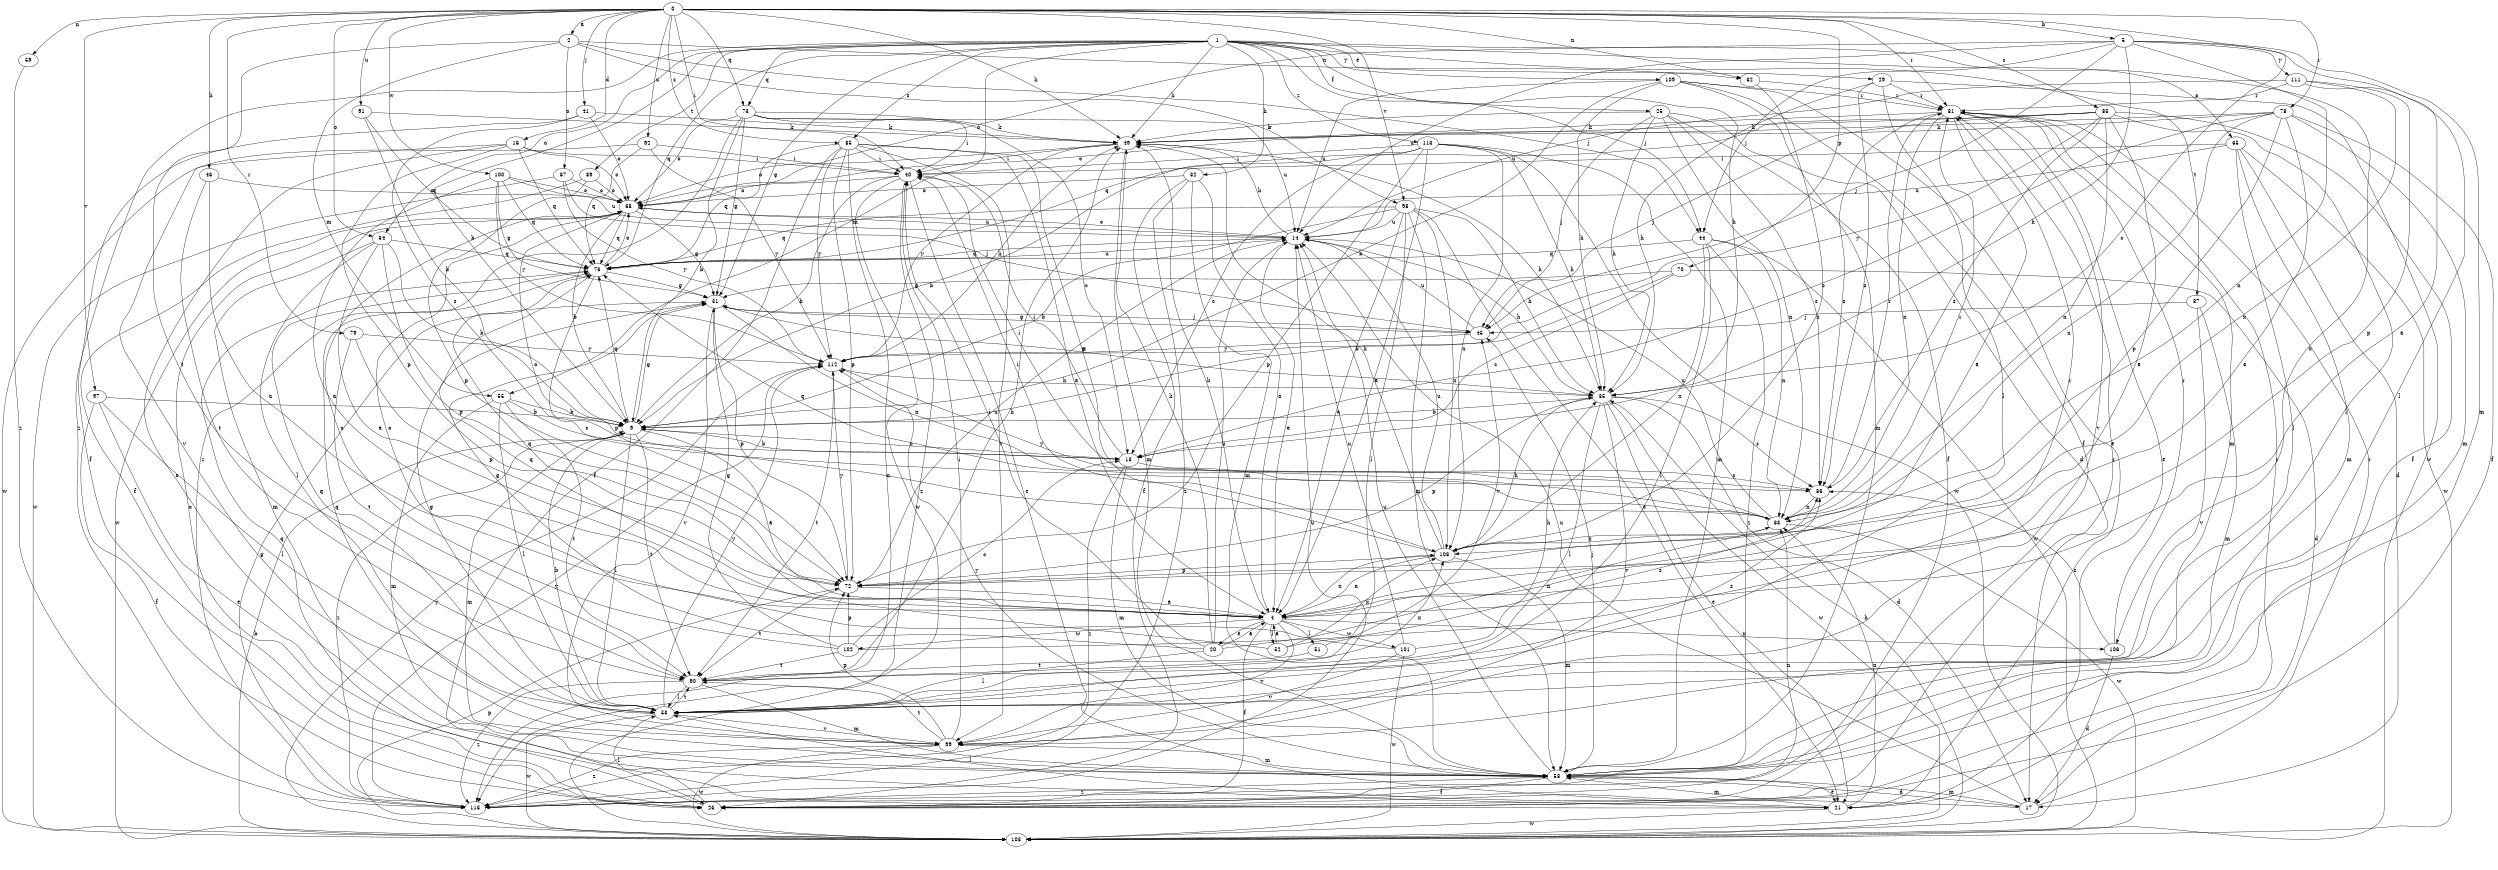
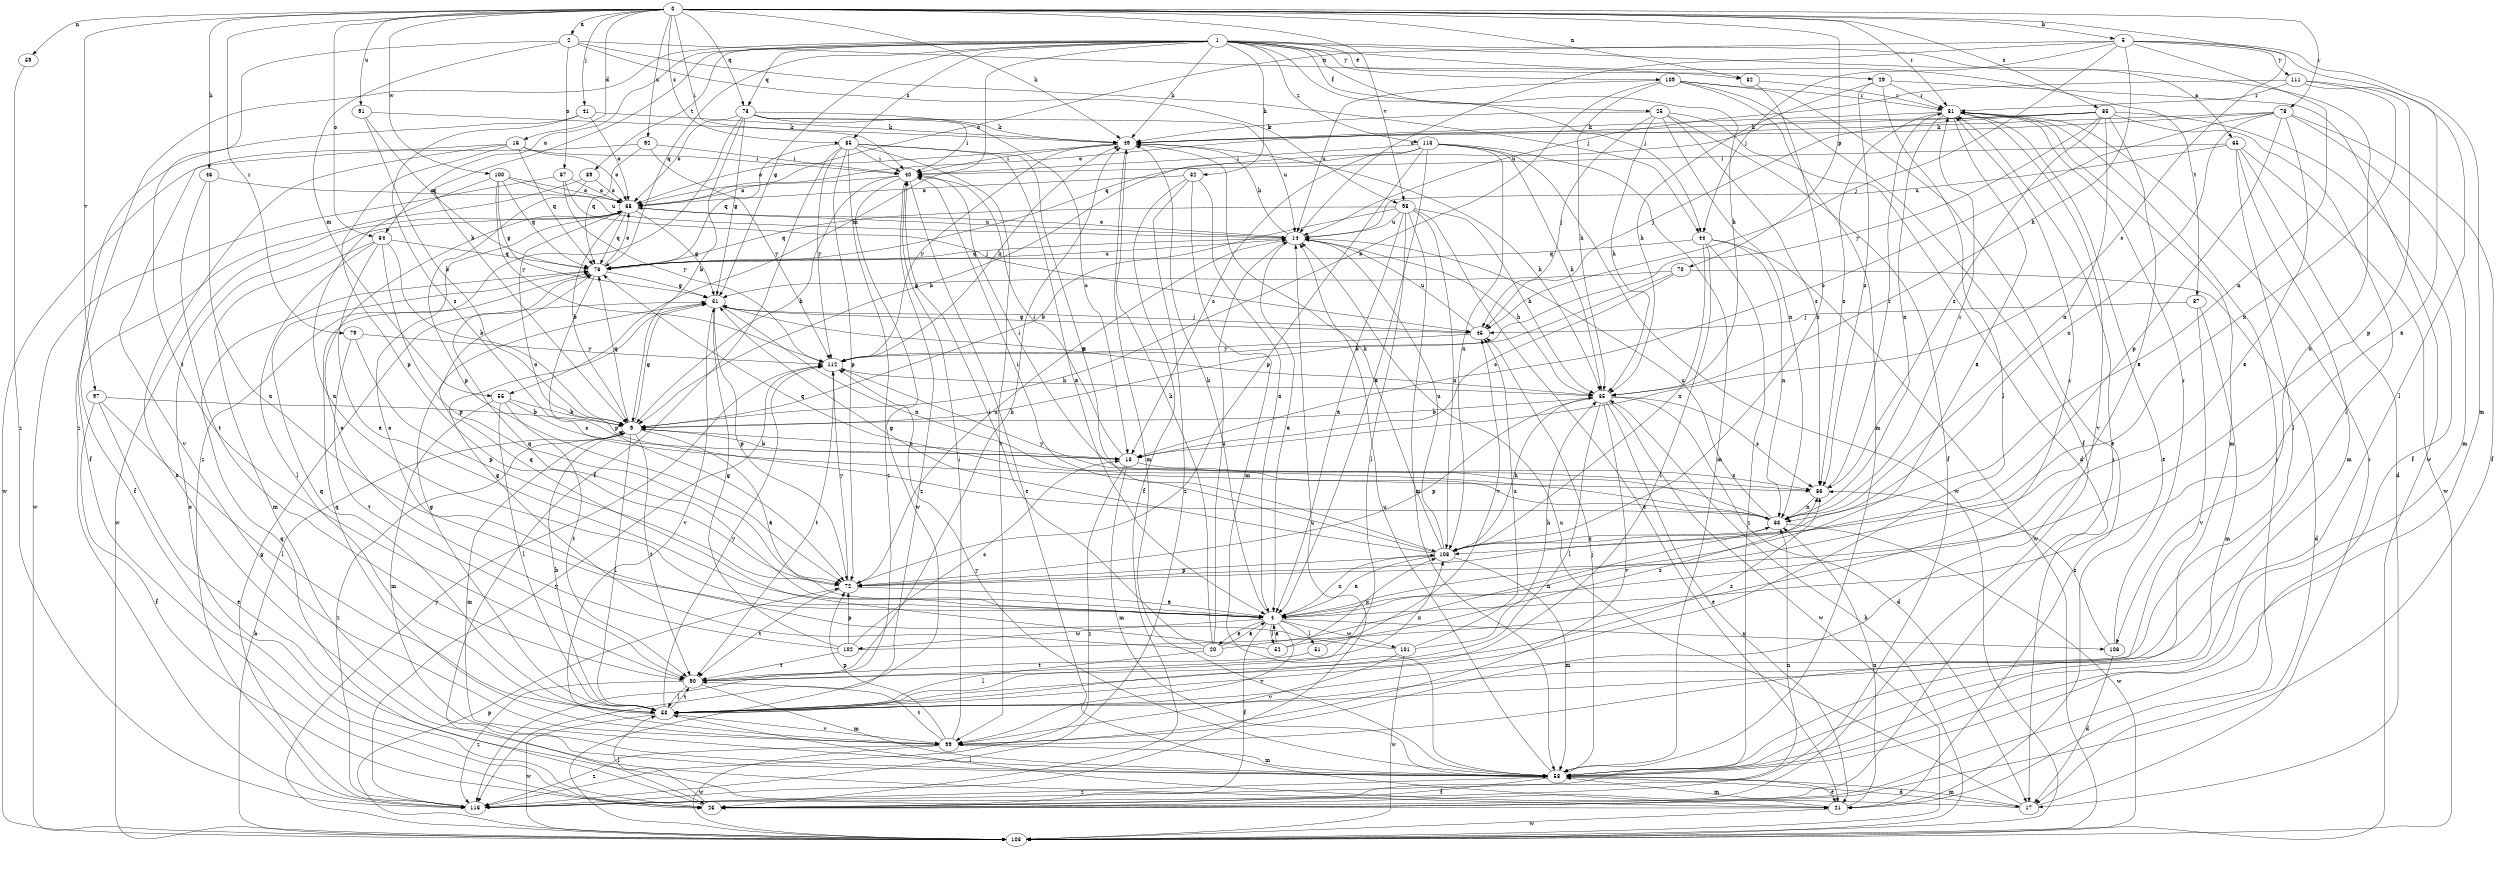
edge "101" -> "14": now "101" -> "45"
edge "85" -> "116": label "n" -> "z"
edge "108" -> "31": added, label "g"
